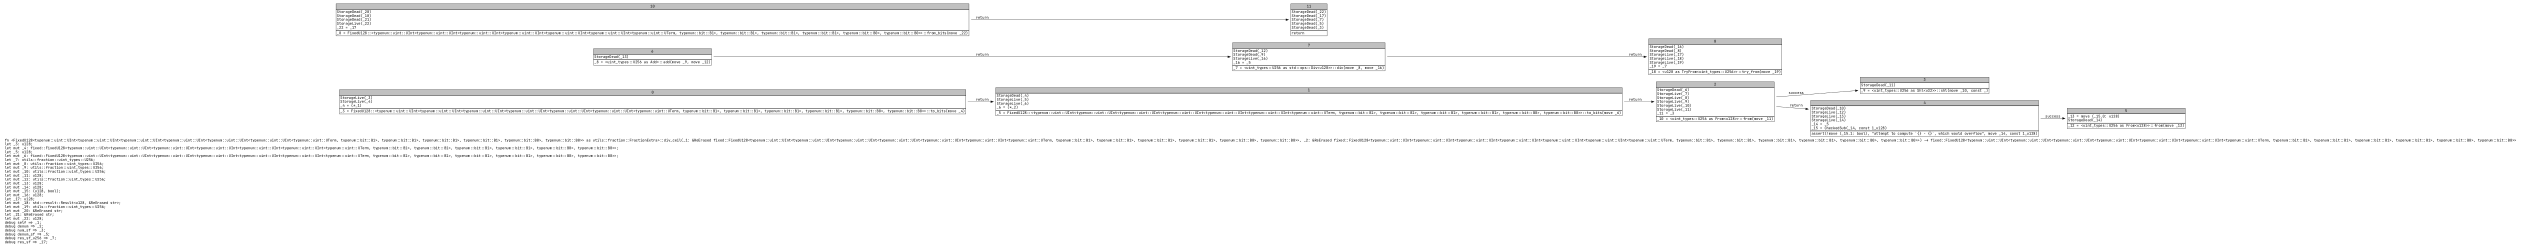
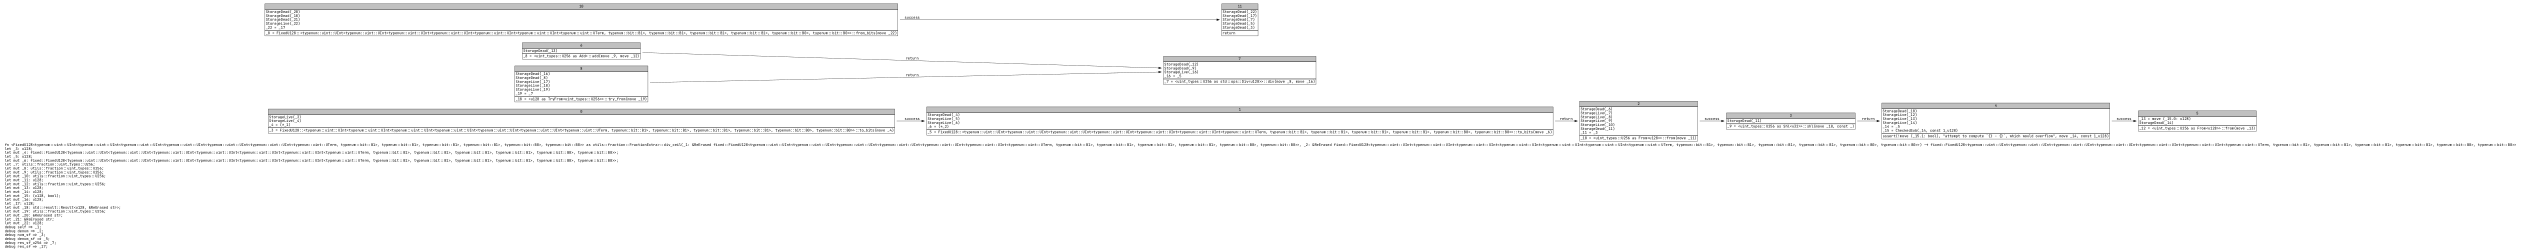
edge "10" -> "11": label "return" -> "success"
edge "7" -> "8": reversed
edge "0" -> "1": label "return" -> "success"
edge "2" -> "4": now "3" -> "4"
node "2": text "StorageLive(_11)" -> "StorageDead(_11)"
